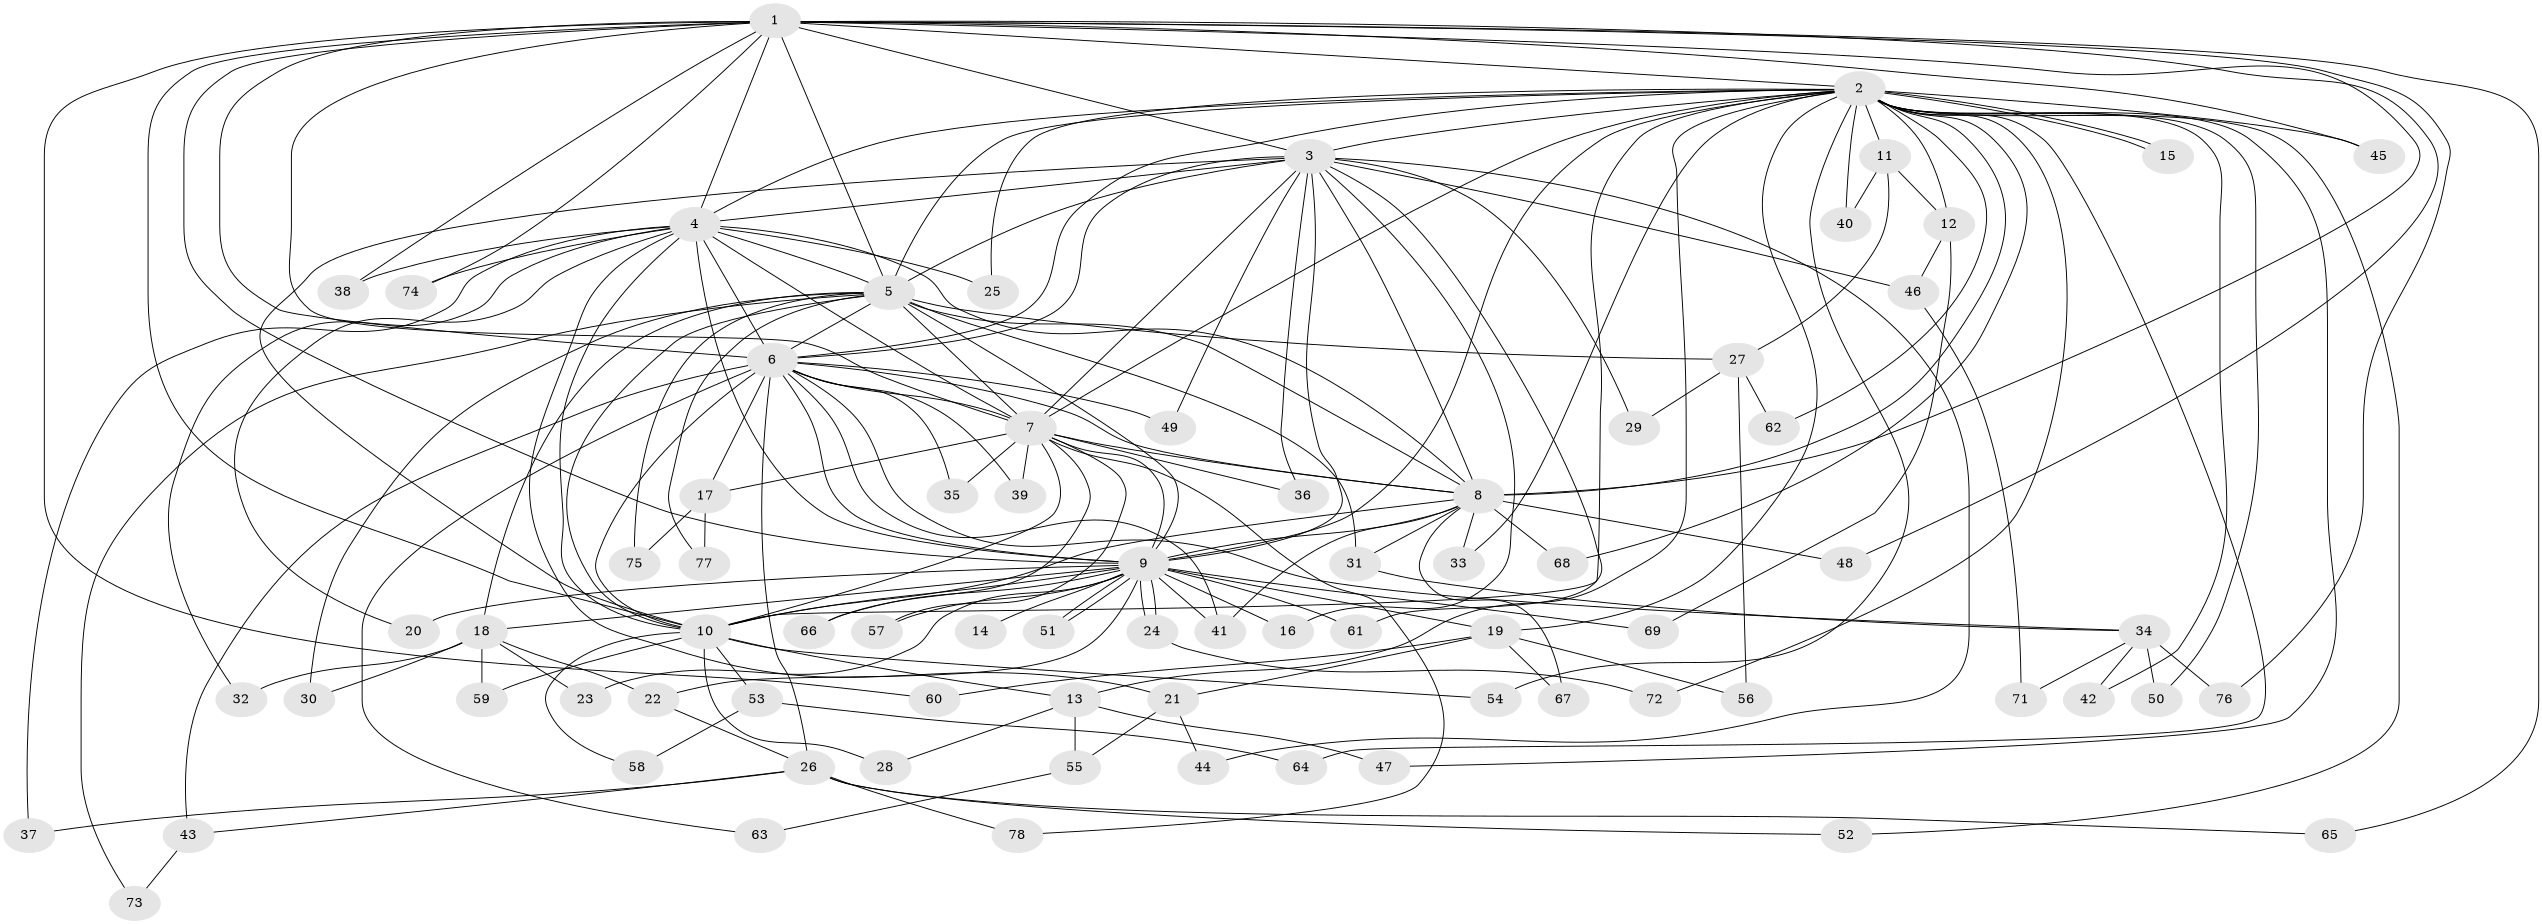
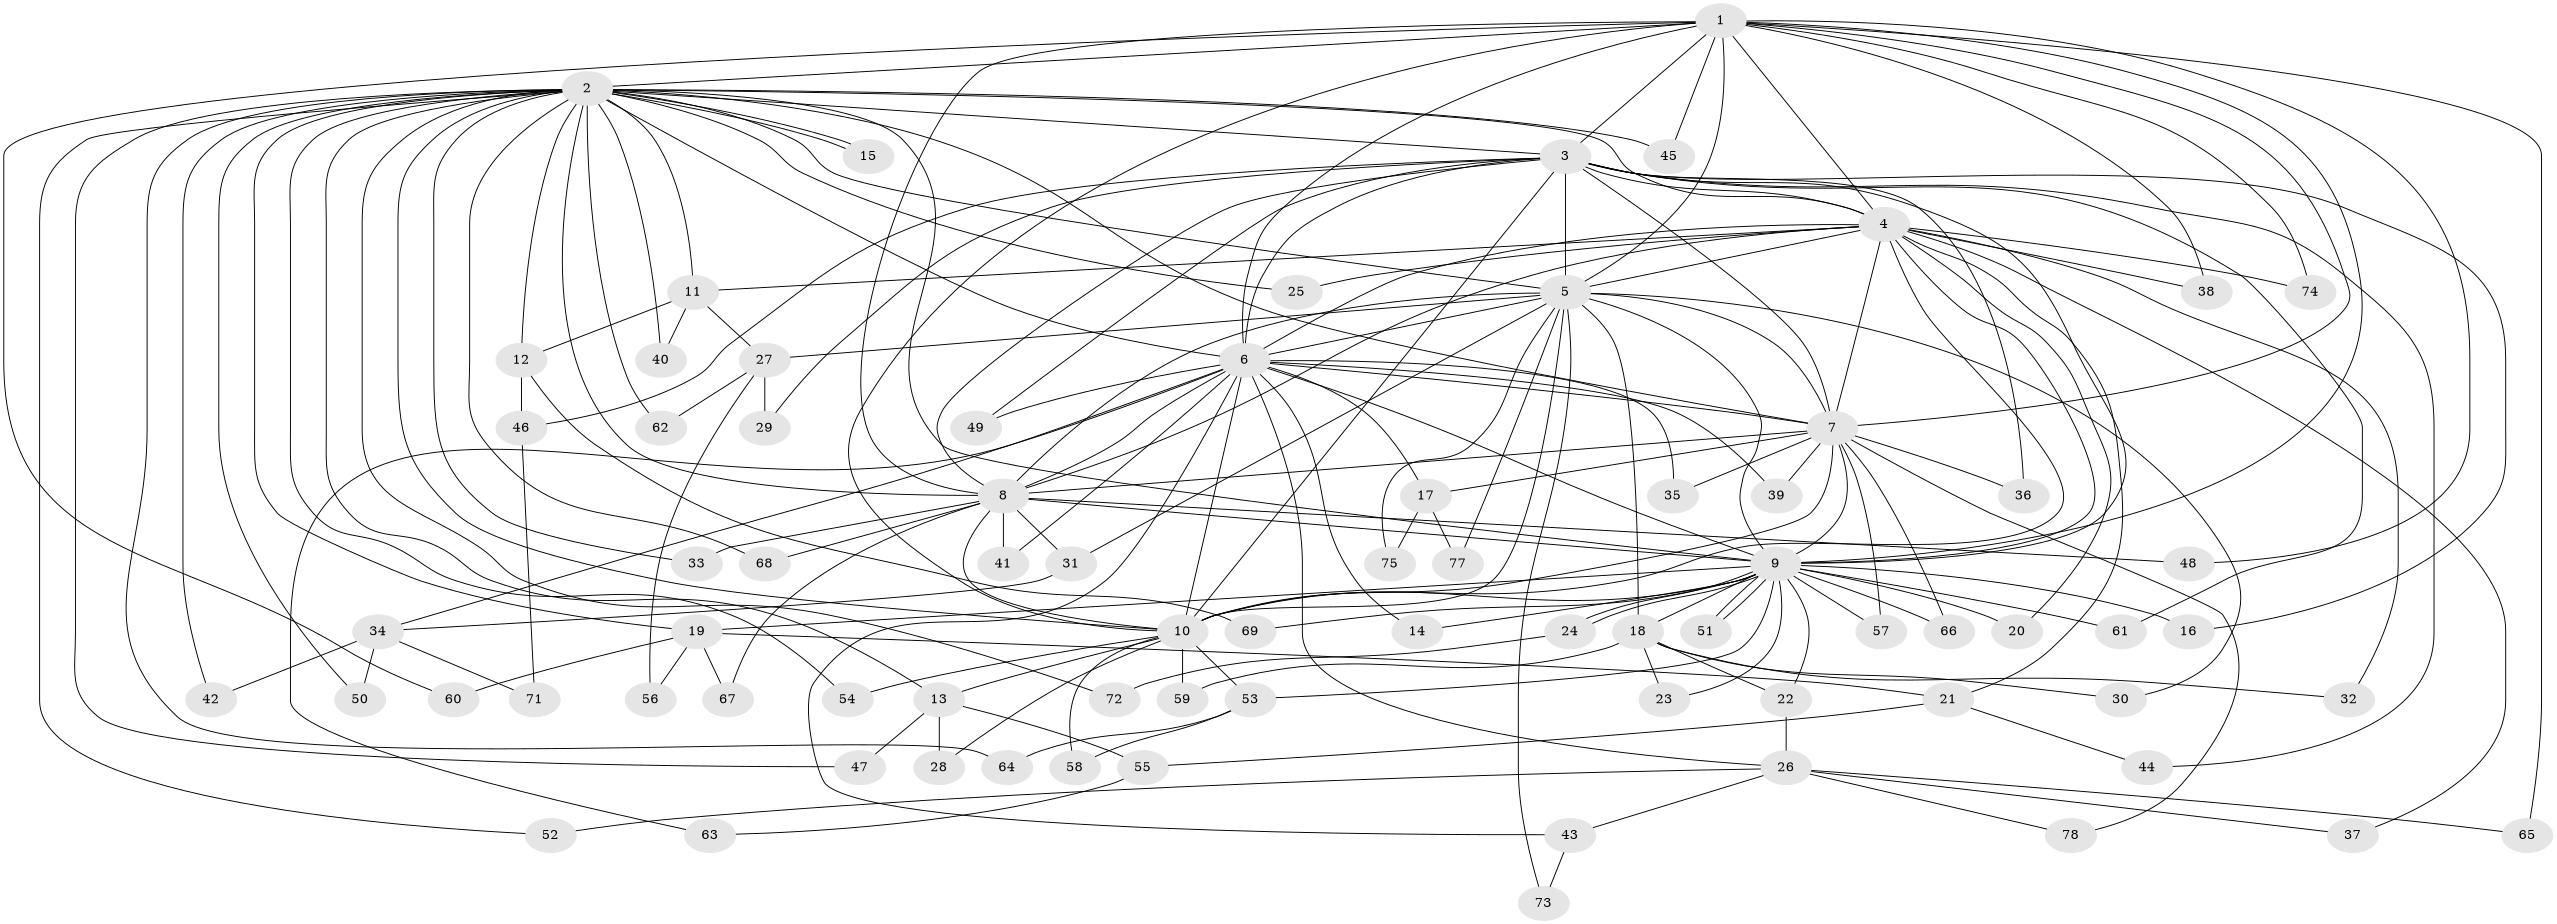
edge "4" -- "11": added
edge "6" -- "14": added
edge "9" -- "41": now "9" -- "53"
node "76": removed
